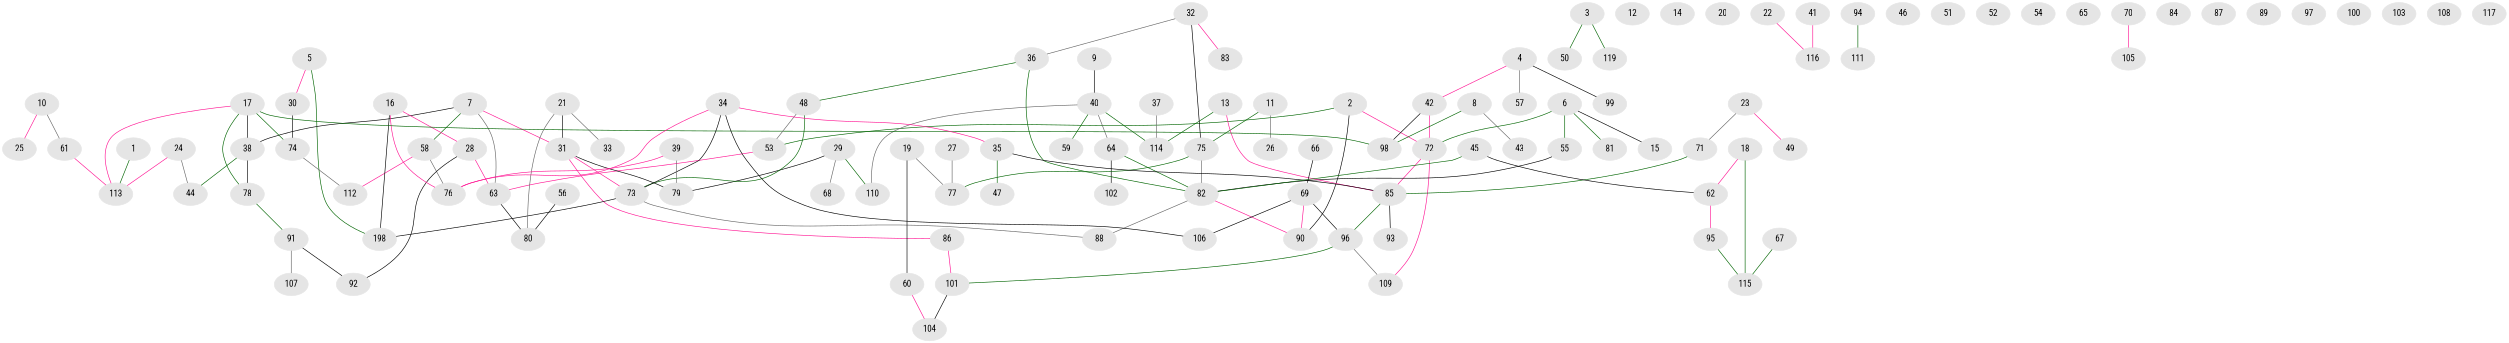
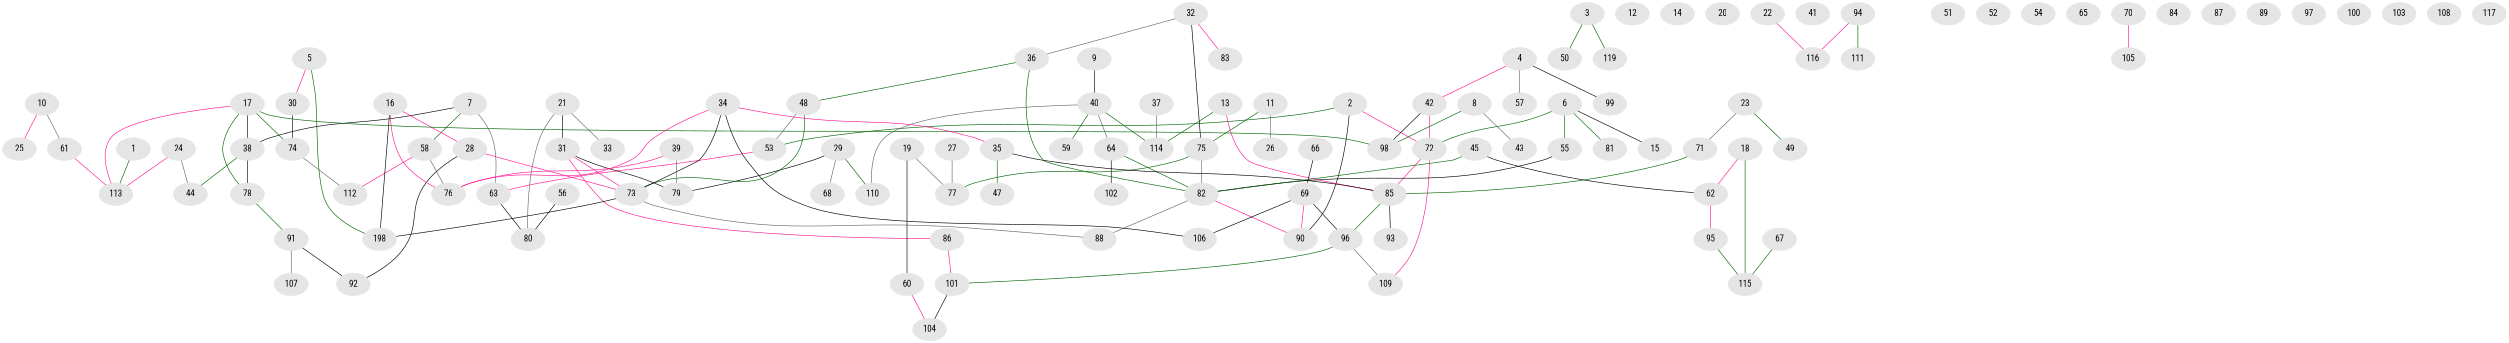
node "46": removed
edge "41" -- "116": now "94" -- "116"
edge "7" -- "31": removed
edge "23" -- "49": color deeppink -> darkgreen
edge "28" -- "63": now "28" -- "73"
